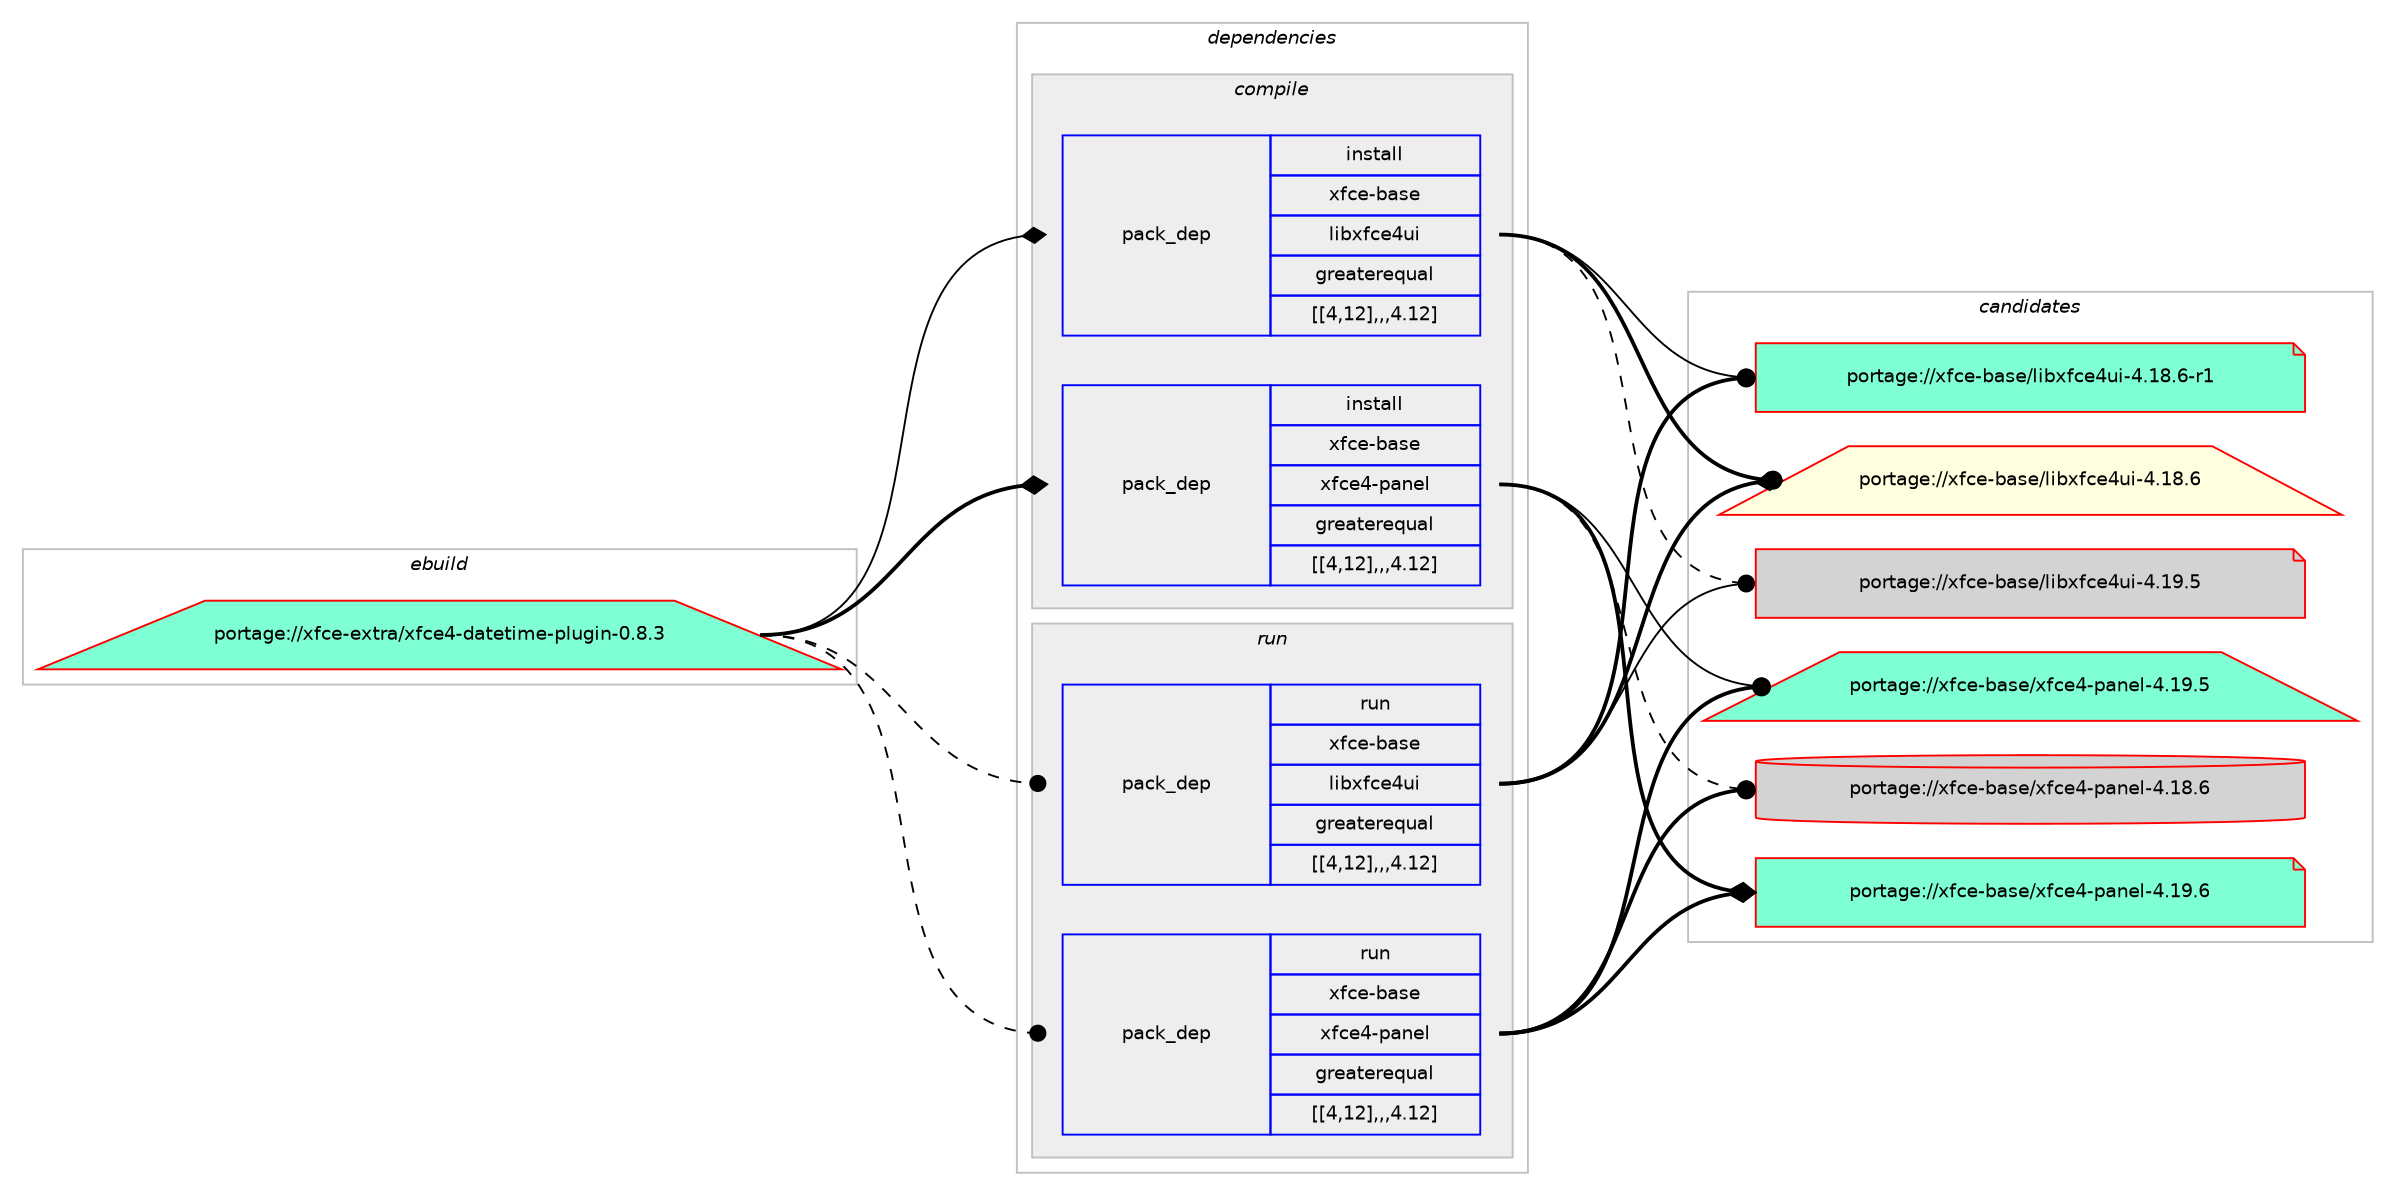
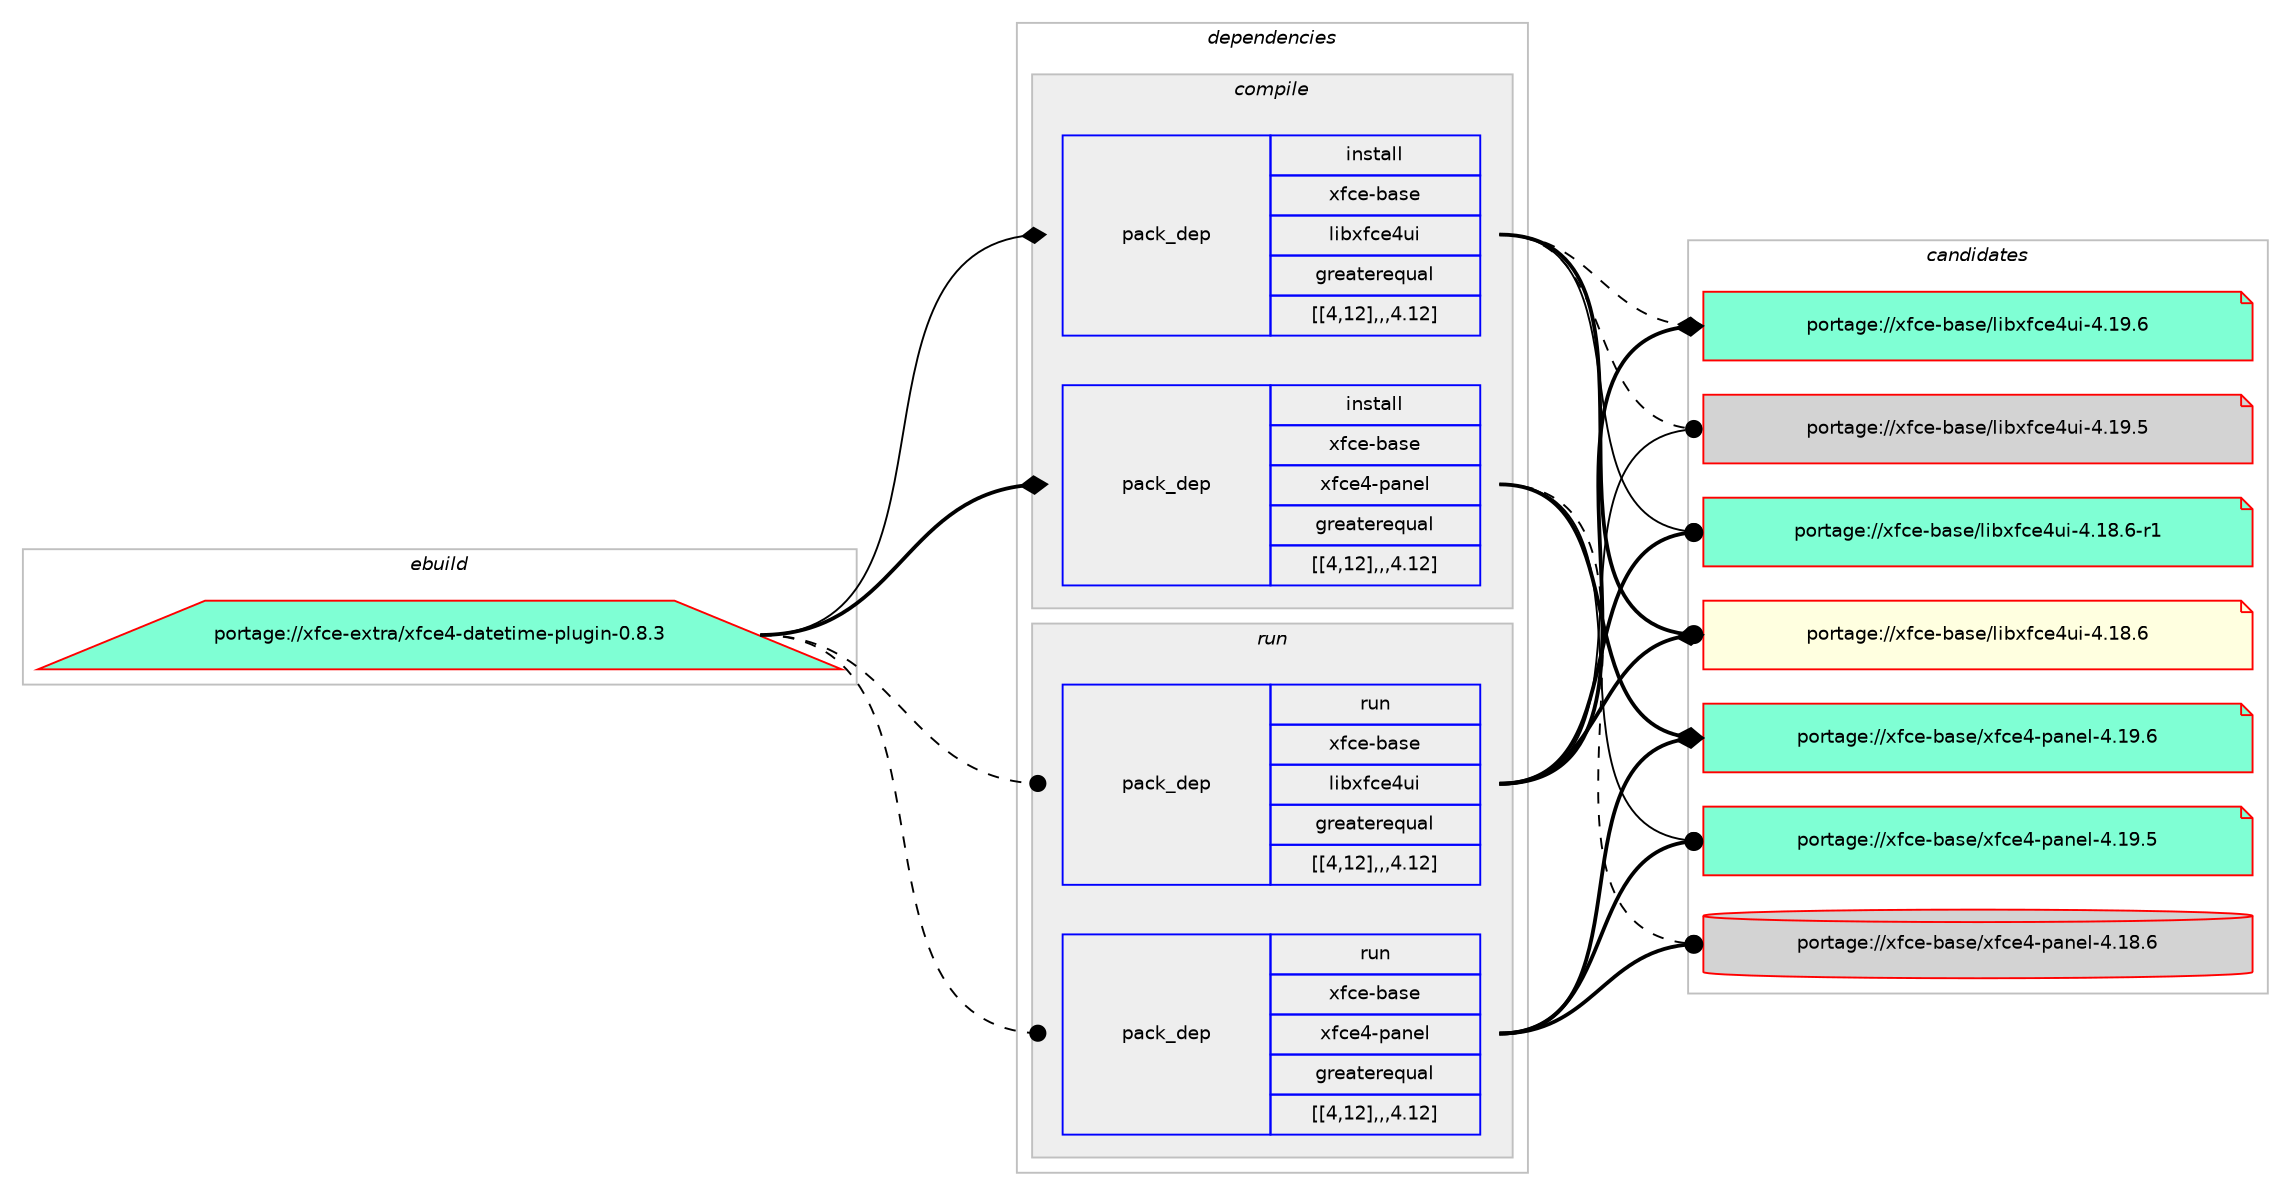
node "portage://xfce-base/libxfce4ui-4.19.6": added
node "portage://xfce-base/libxfce4ui-4.18.6": shape trapezium -> note
node "portage://xfce-base/xfce4-panel-4.19.5": shape trapezium -> note
